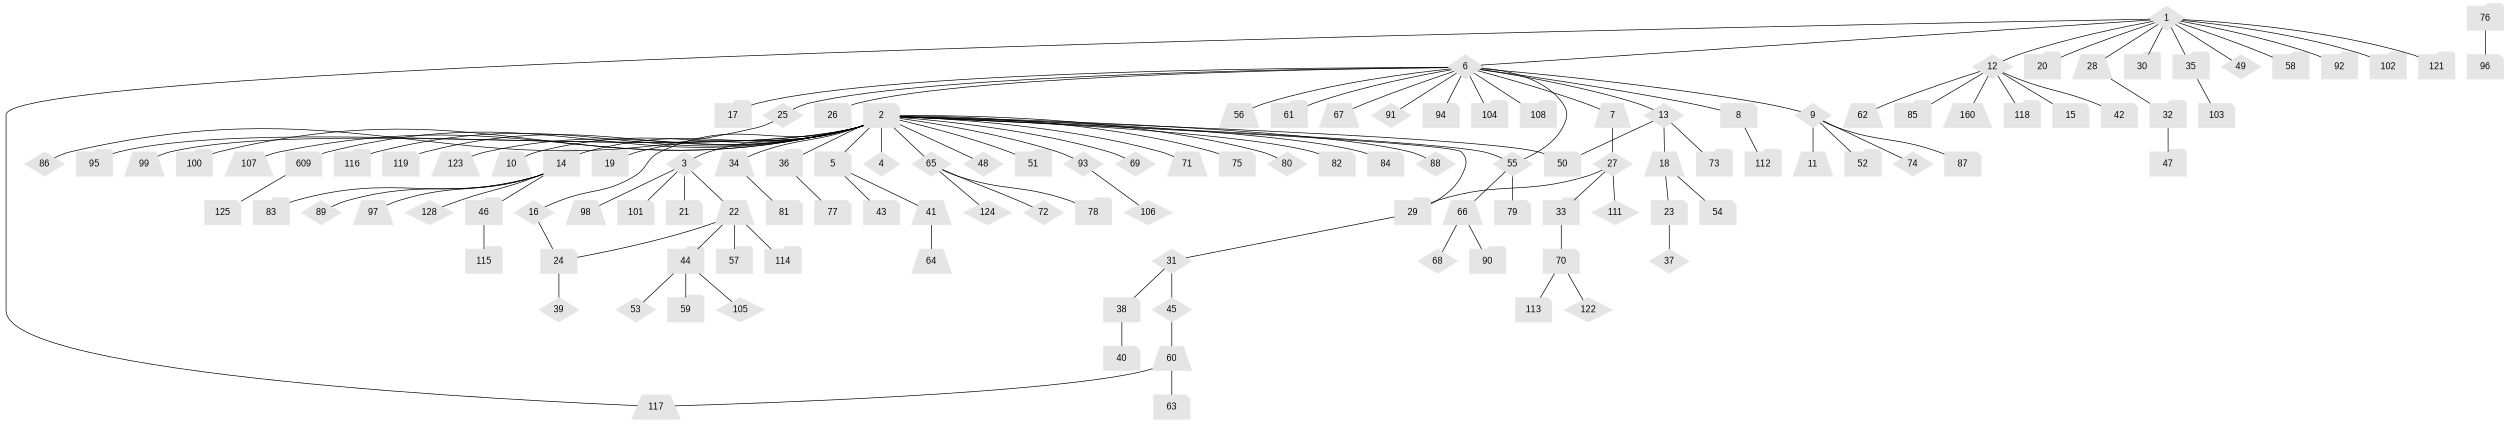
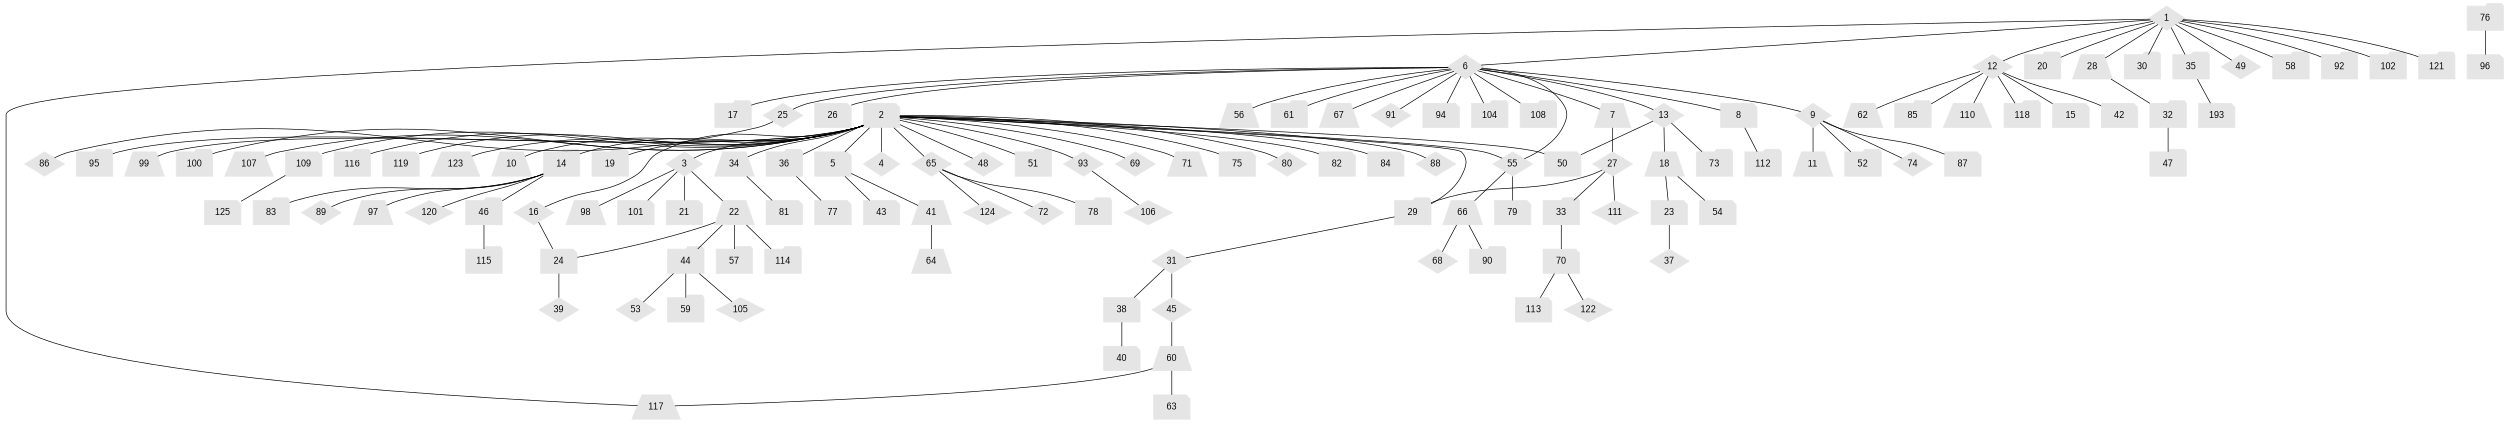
node "160": label "160" -> "110"
node "103": label "103" -> "193"
node "609": label "609" -> "109"
node "128": label "128" -> "120"
